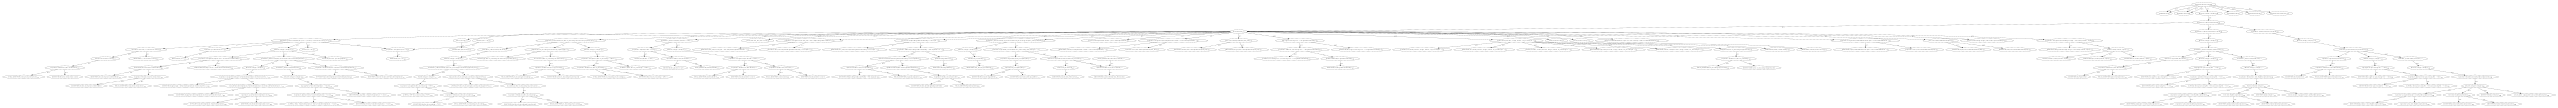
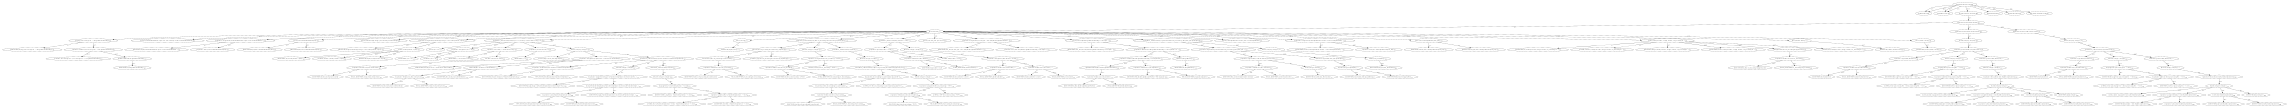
edge "(LITERAL,0,int i = 0)" -> "(<operator>.assignment,int i = 0)": reversed
edge "(FIELD_IDENTIFIER,overwrite,overwrite)" -> "(<operator>.fieldAccess,this.overwrite)": reversed
